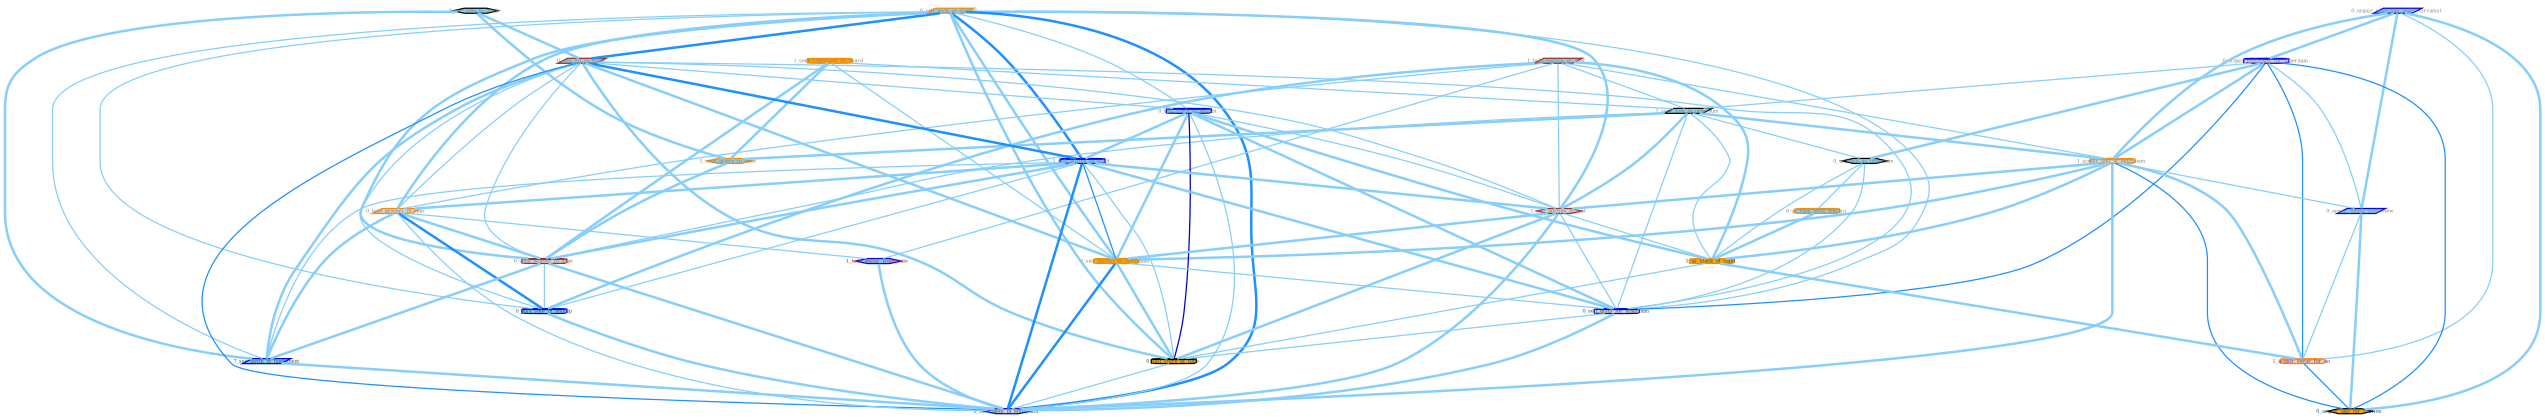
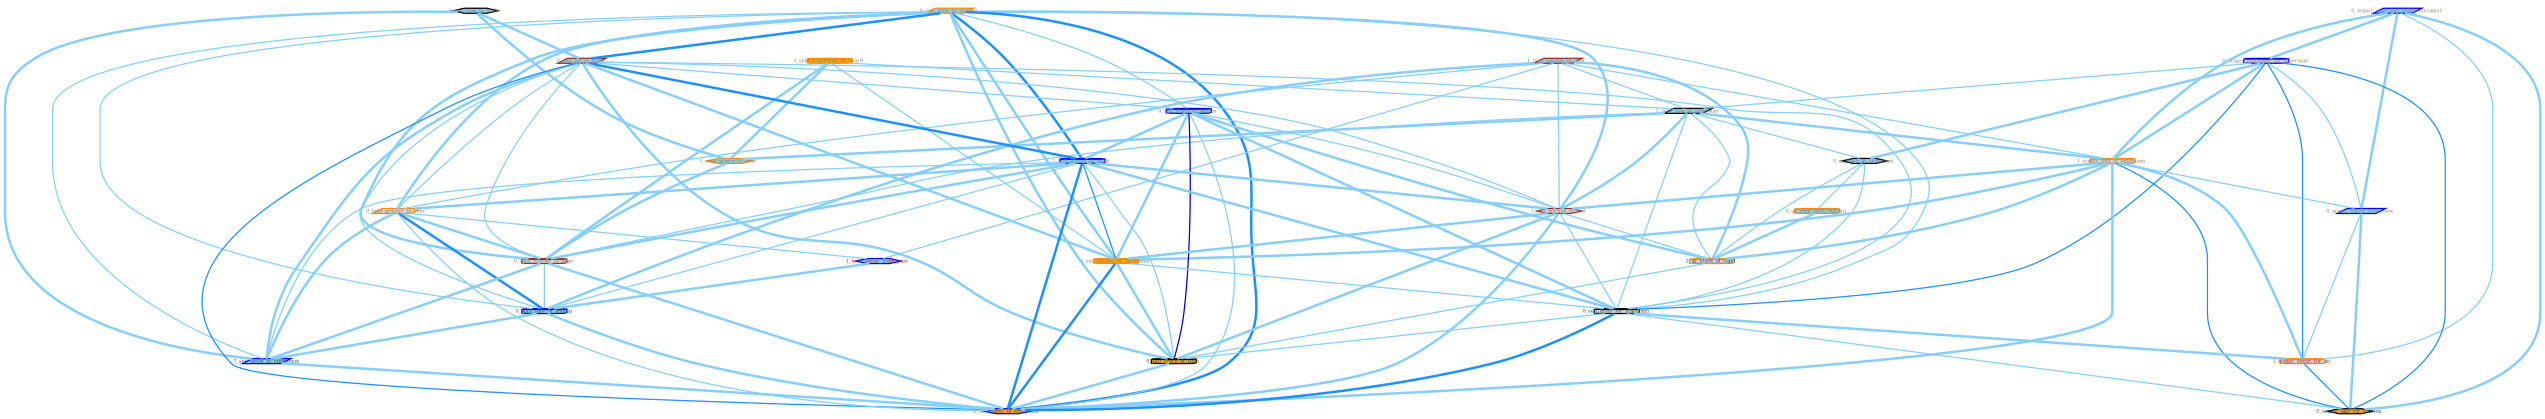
node "1_us_stock_of_capit": fillcolor orange -> lightgrey
node "0_sell_divis_for_othernum": color blue -> black
edge "1_us_stock_of_capit" -- "1_acquir_secur_for_an": now "0_sell_divis_for_othernum" -- "1_acquir_secur_for_an"
edge "0_hold_sale_in_anticip" -- "7_see_anyth_in_fundament": added
edge "1_hold_dollar_from_sale" -- "0_sell_them_in_entitynam": now "1_hold_dollar_from_sale" -- "0_hold_sale_in_anticip"
edge "0_sell_divis_for_othernum" -- "0_acquir_unit_for_million": added
edge "0_sell_stock_at_time" -- "0_sell_them_in_entitynam": style solid -> bold
edge "0_sell_divis_for_othernum" -- "0_sell_them_in_entitynam": color #87cefa -> #1e90ff
node "0_sell_them_in_entitynam": fillcolor lightgrey -> orange
